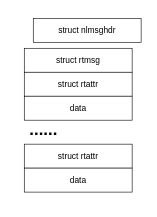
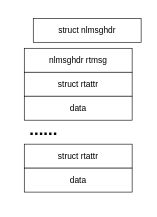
node "struct rtmsg": label "struct rtmsg" -> "nlmsghdr rtmsg"
